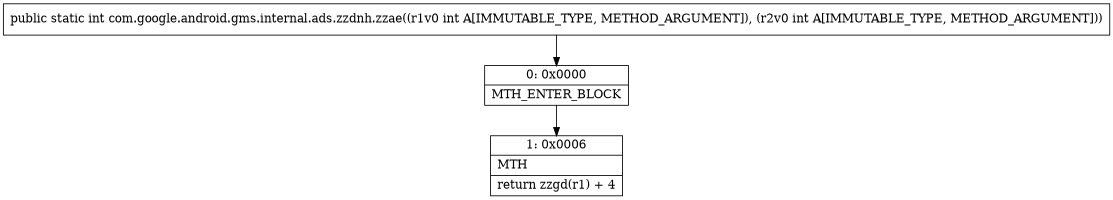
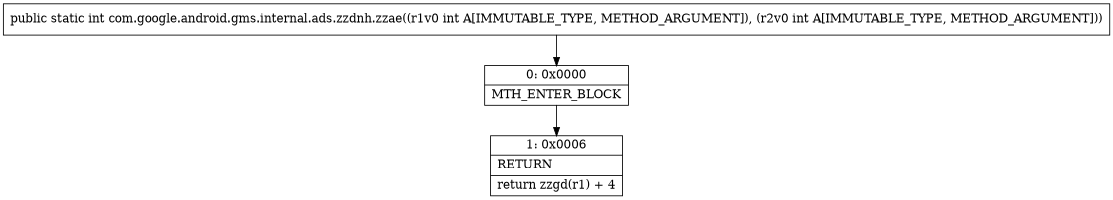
node "1: 0x0006": text "MTH" -> "RETURN"
